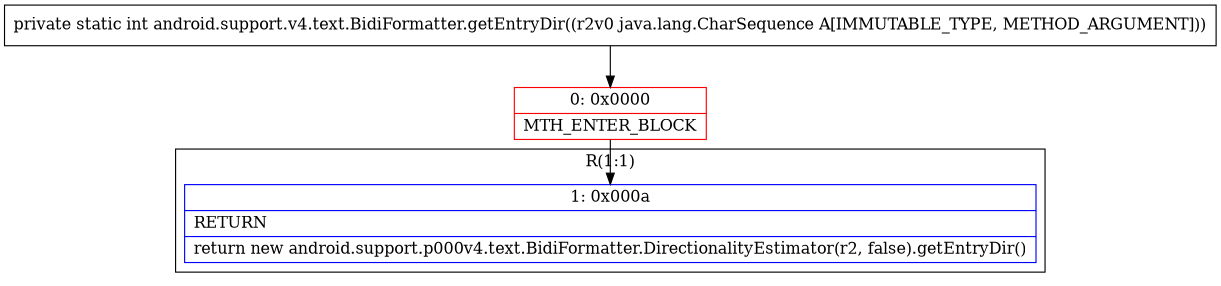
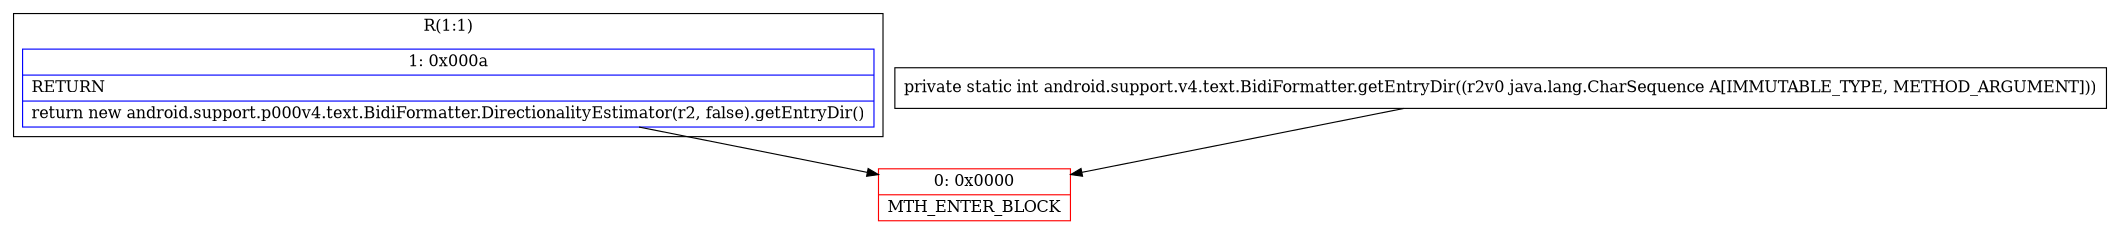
edge "0: 0x0000" -> "1: 0x000a": reversed
